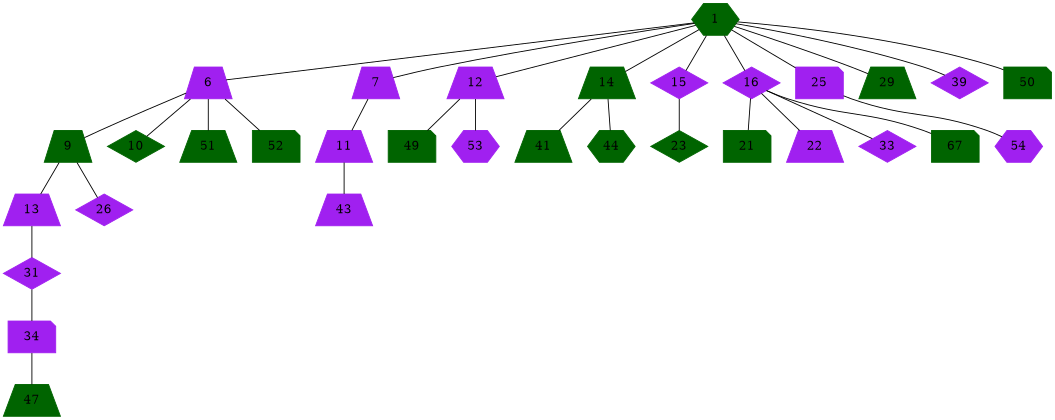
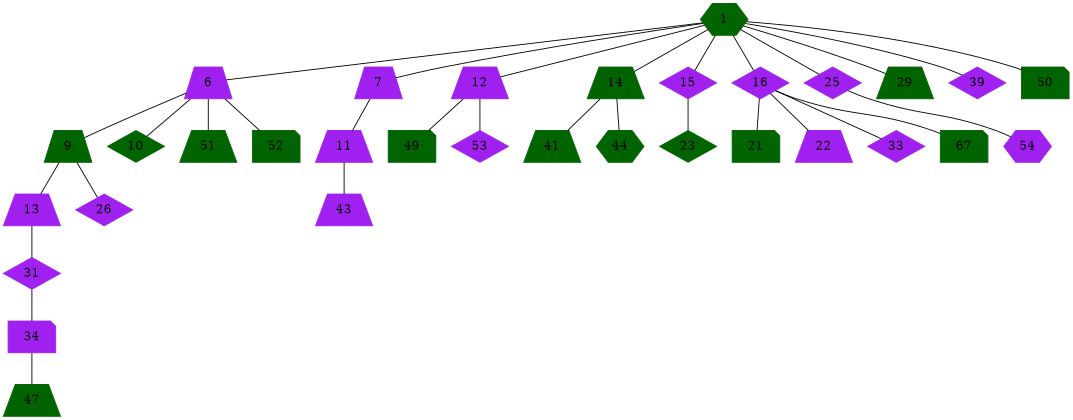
node "25": shape note -> diamond
node "53": shape hexagon -> diamond
